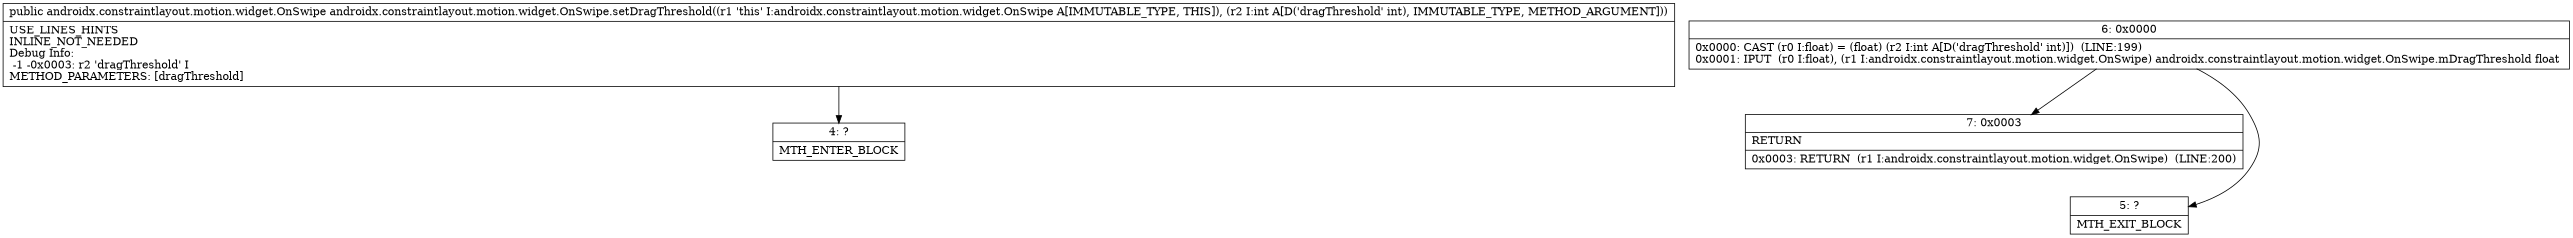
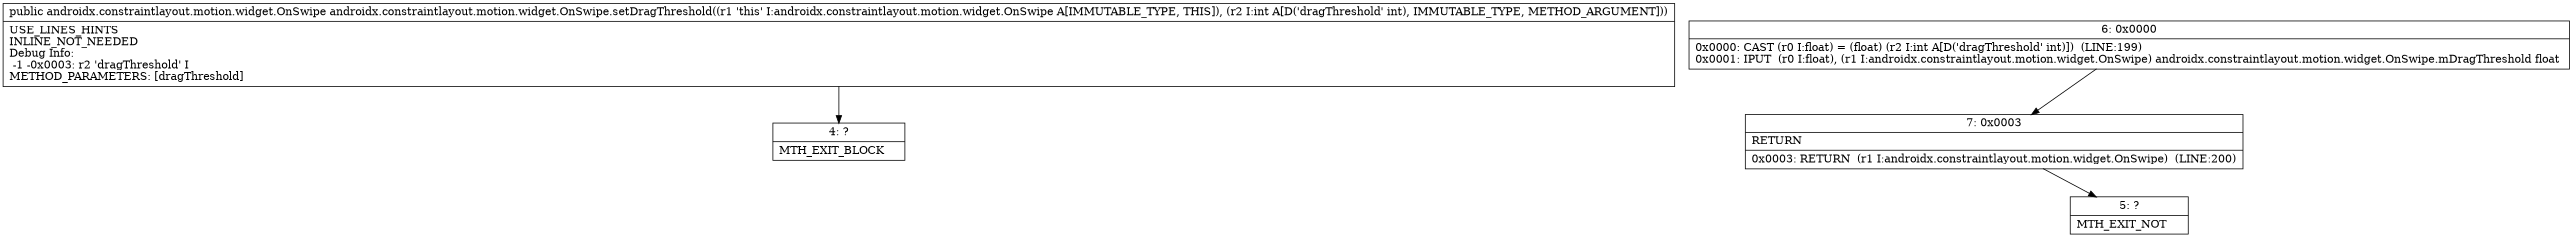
edge "6: 0x0000" -> "5: ?": now "7: 0x0003" -> "5: ?"
node "4: ?": text "MTH_ENTER_BLOCK" -> "MTH_EXIT_BLOCK"
node "5: ?": text "MTH_EXIT_BLOCK" -> "MTH_EXIT_NOT"
